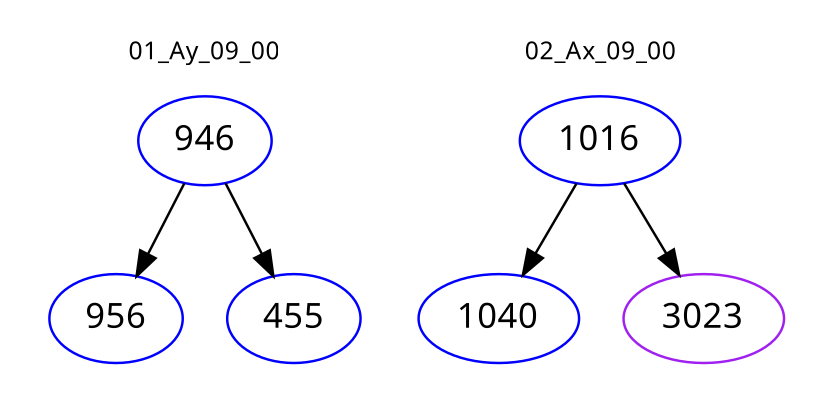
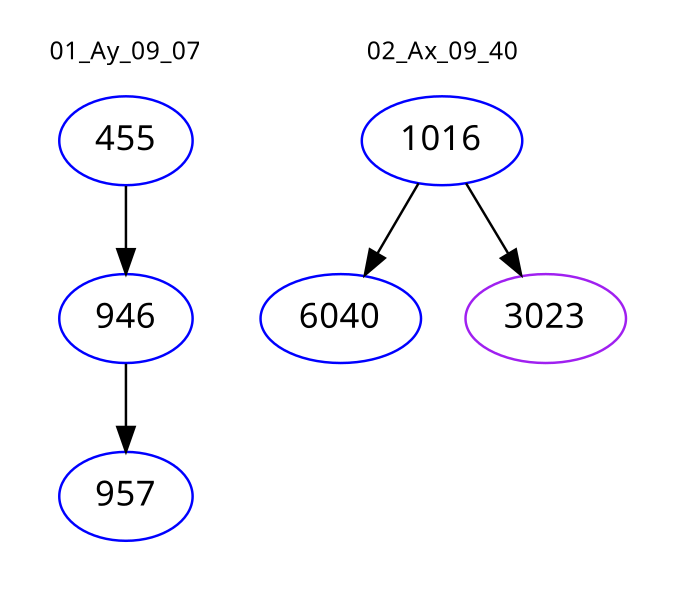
cluster "01_Ay_09_00": label "01_Ay_09_00" -> "01_Ay_09_07"
cluster "02_Ax_09_00": label "02_Ax_09_00" -> "02_Ax_09_40"
edge "946" -> "455": reversed
node "956": label "956" -> "957"
node "1040": label "1040" -> "6040"
